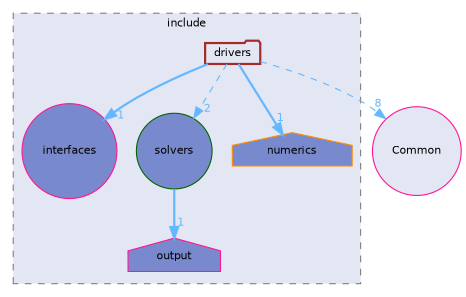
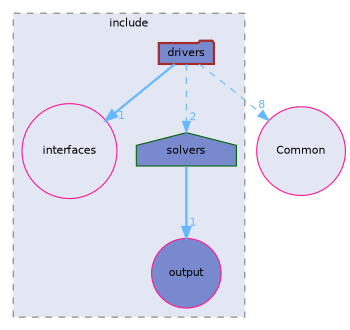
node "drivers": fillcolor #e3e7f4 -> #788acd
node "interfaces": fillcolor #788acd -> #e3e7f4
node "solvers": shape circle -> house
node "numerics": removed
node "output": shape house -> circle
